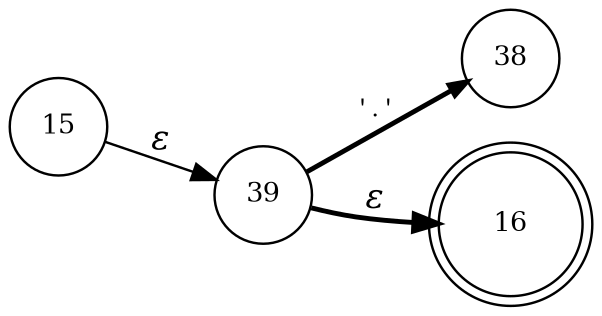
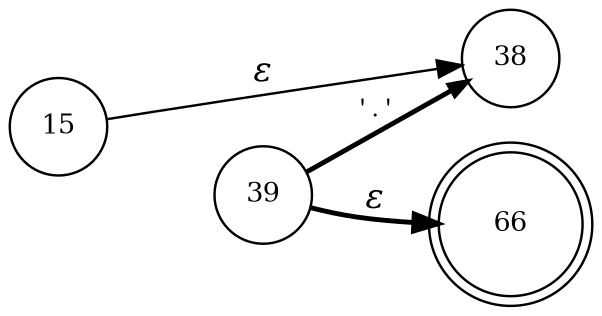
edge "15" -> "39": now "15" -> "38"
node "16": label "16" -> "66"
